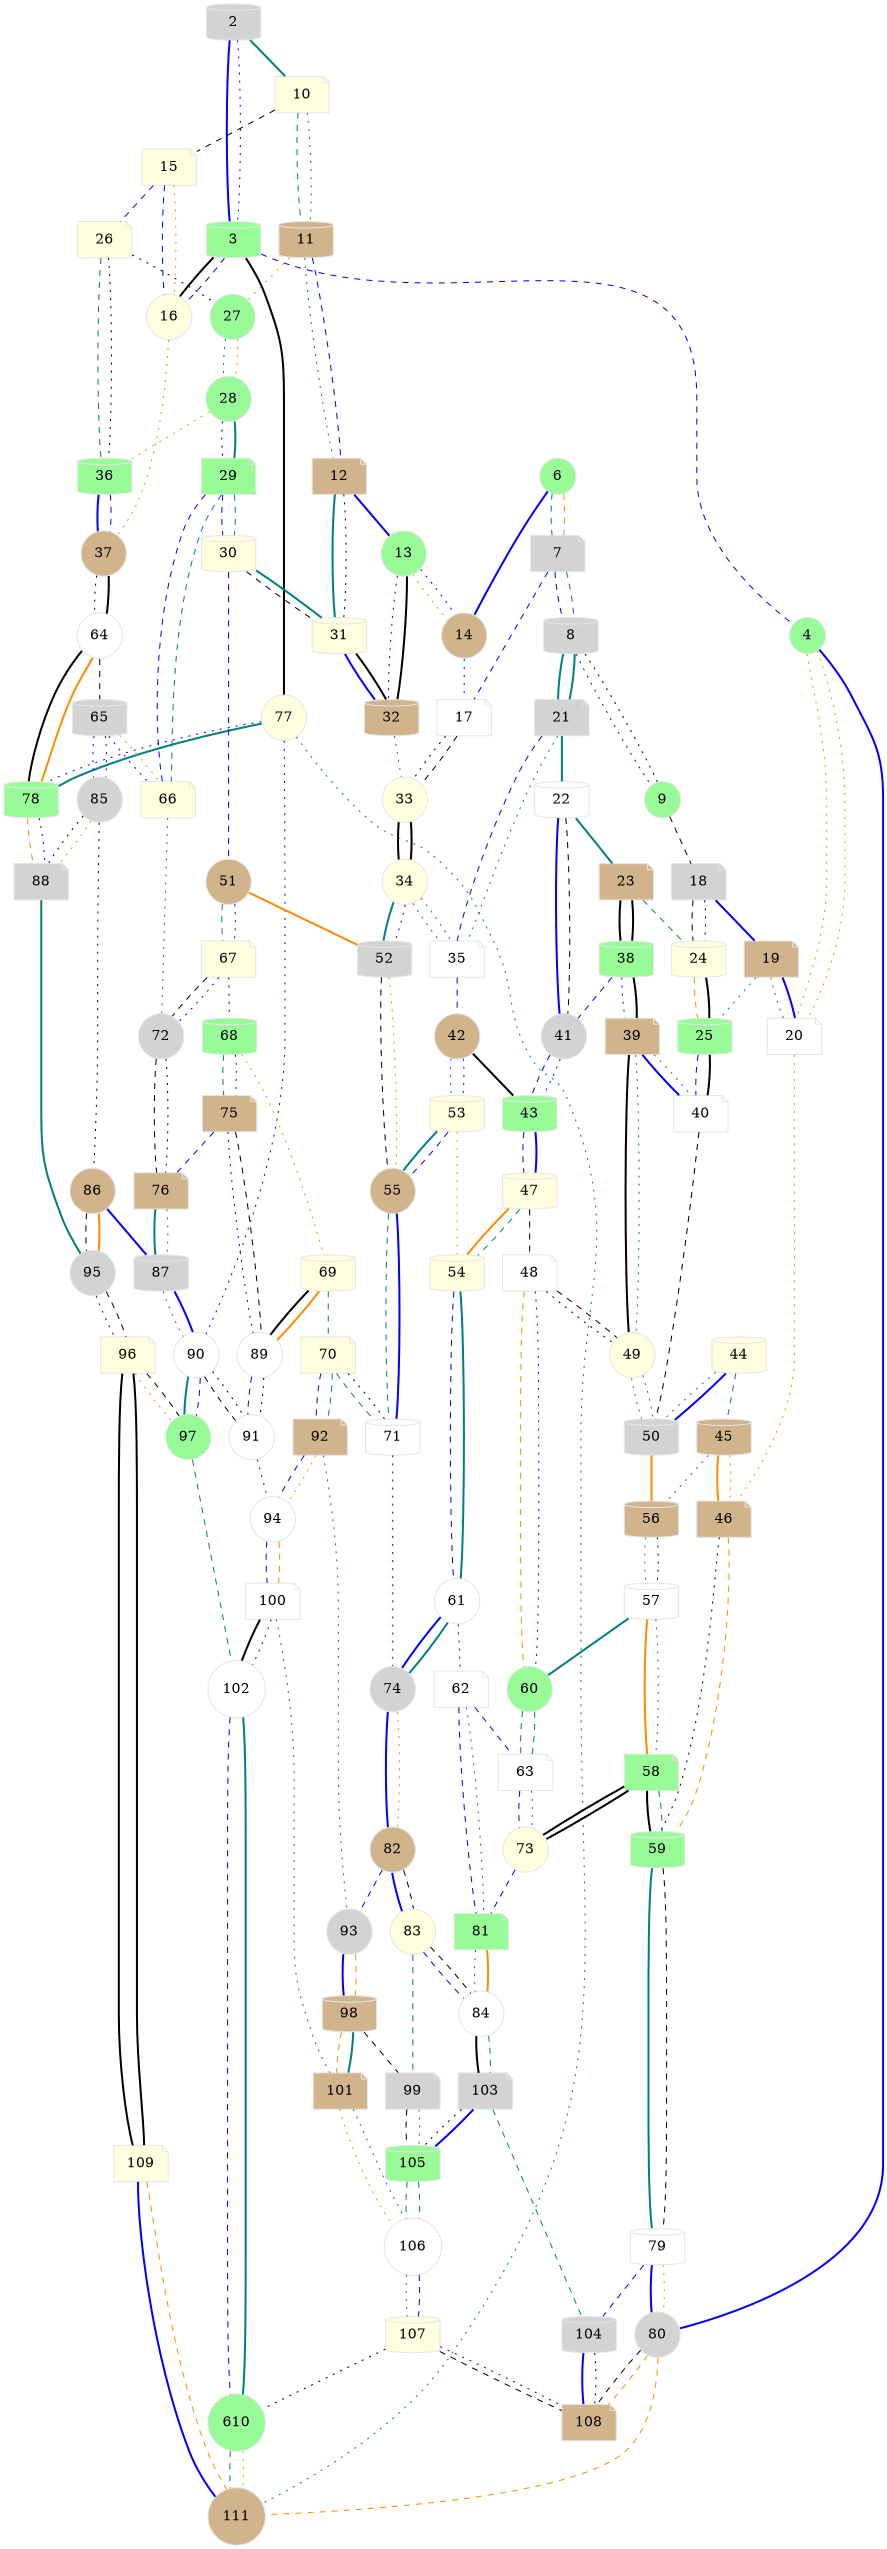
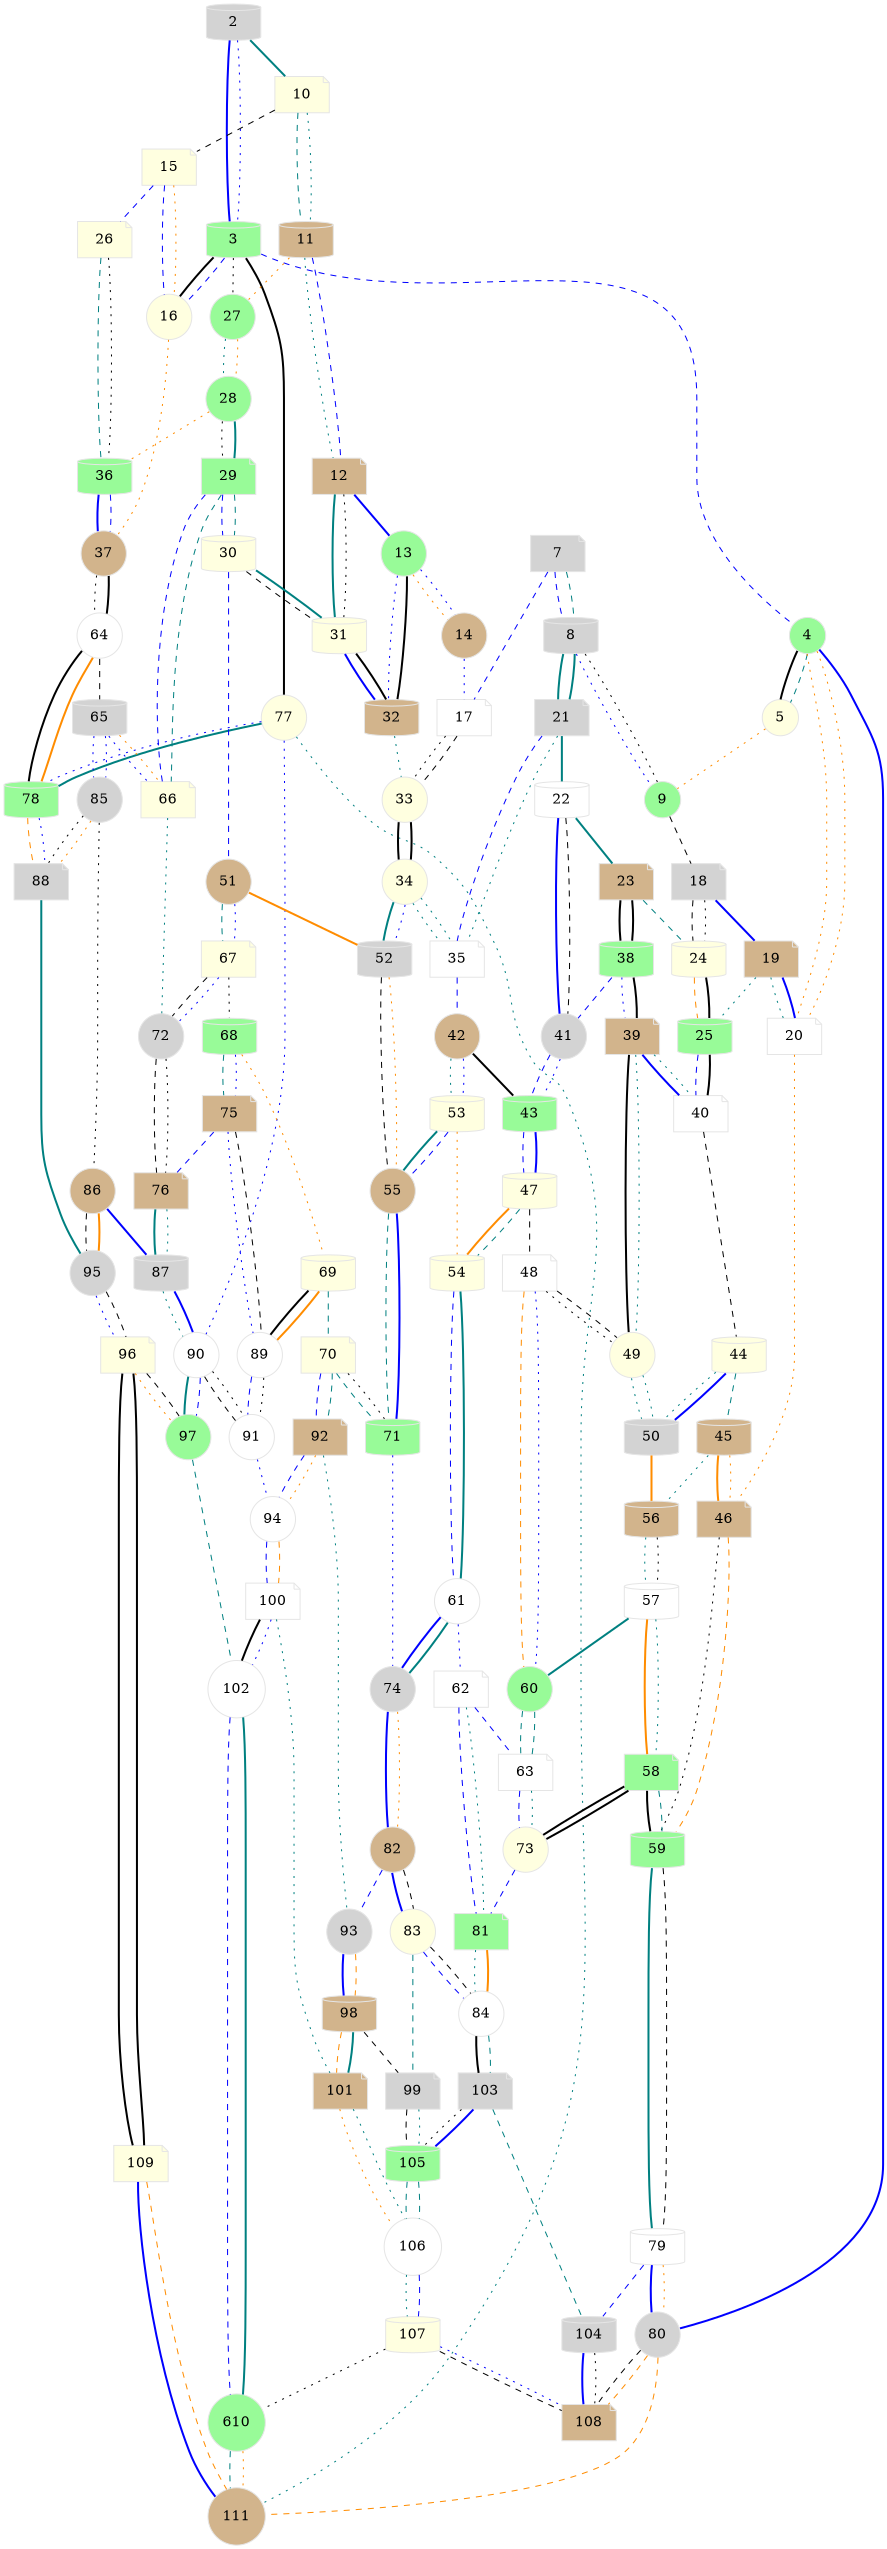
edge "26" -- "27": now "3" -- "27"
node "6": removed
node "5": added
edge "40" -- "50": now "40" -- "44"
node "71": fillcolor white -> palegreen
